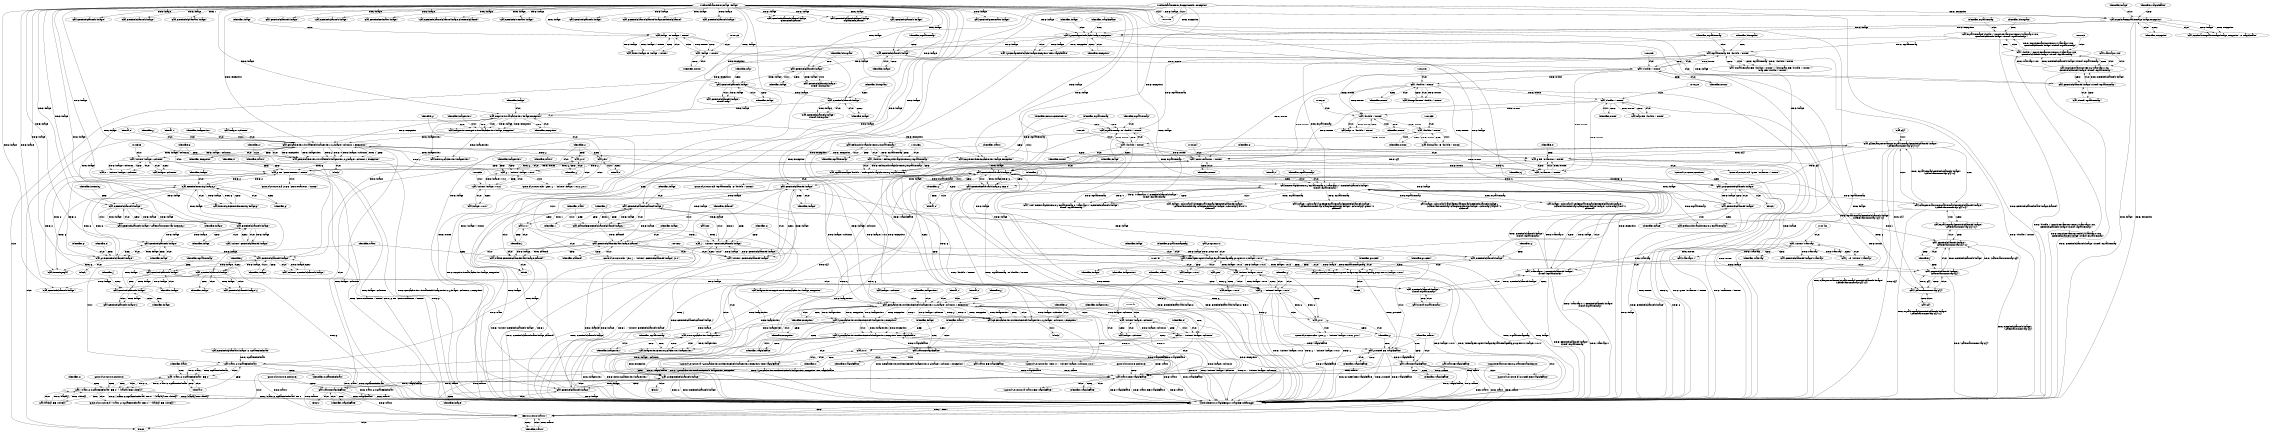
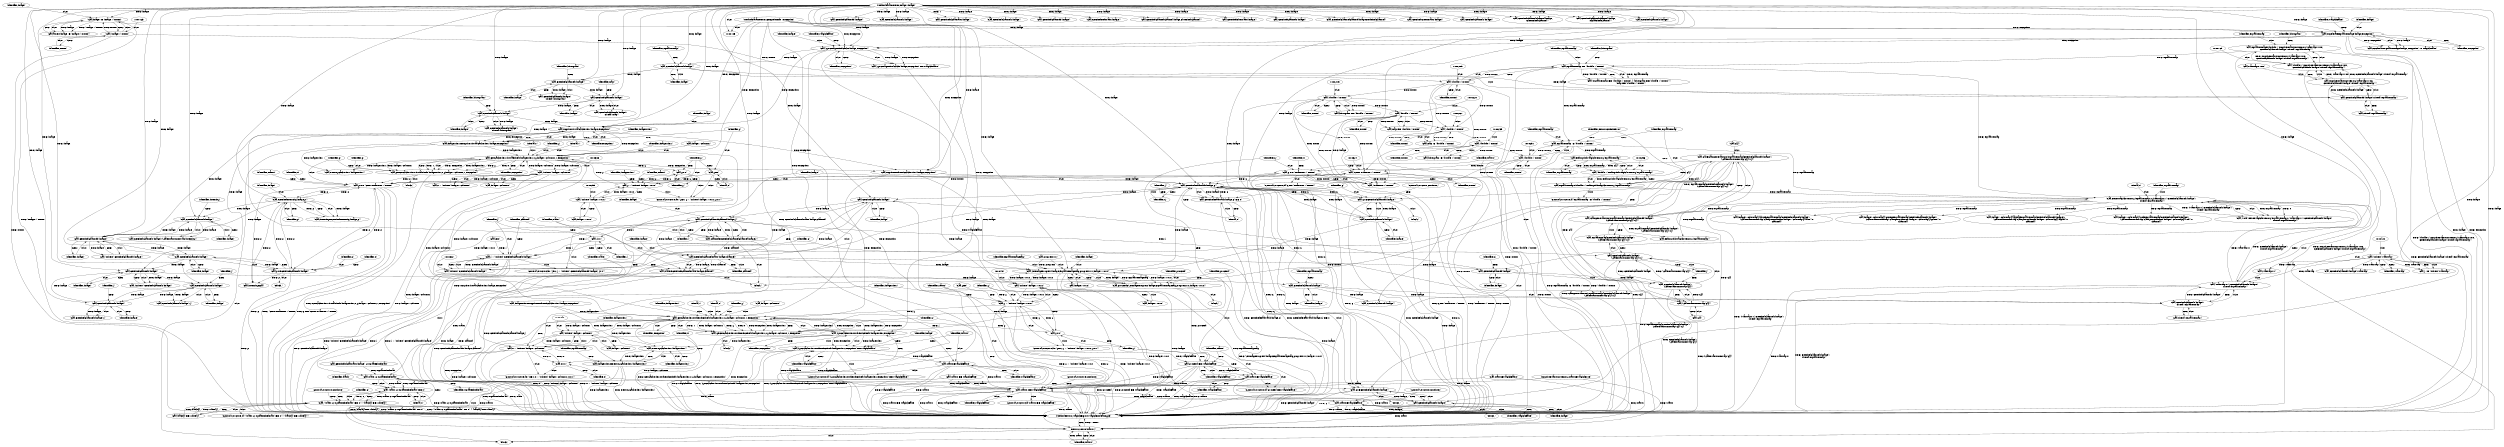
edge "(Call,image != (Image *) NULL)" -> "(Call,AccelerateEqualizeImage(image,exception))": added, label "DDG: image"
node "(Call,p == (const Return *) NULL)": label "(Call,p == (const Return *) NULL)" -> "(Call,p == (const Quantum *) NULL)"
node "(ControlStructure,if (p == (const Quantum *) NULL))": removed
edge "(Call,traits=GetPixelChannelTraits(image,channel))" -> "(Call,GetPixelChannelTraits(image,channel))": removed, label "CFG:"
